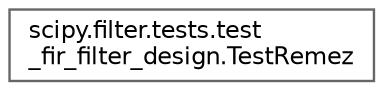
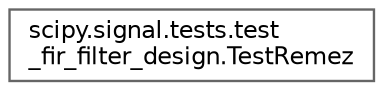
node "scipy.filter.tests.test _fir_filter_design.TestRemez": label "scipy.filter.tests.test _fir_filter_design.TestRemez" -> "scipy.signal.tests.test _fir_filter_design.TestRemez"
